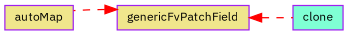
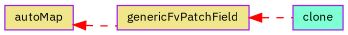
edge "autoMap" -> "genericFvPatchField": reversed
